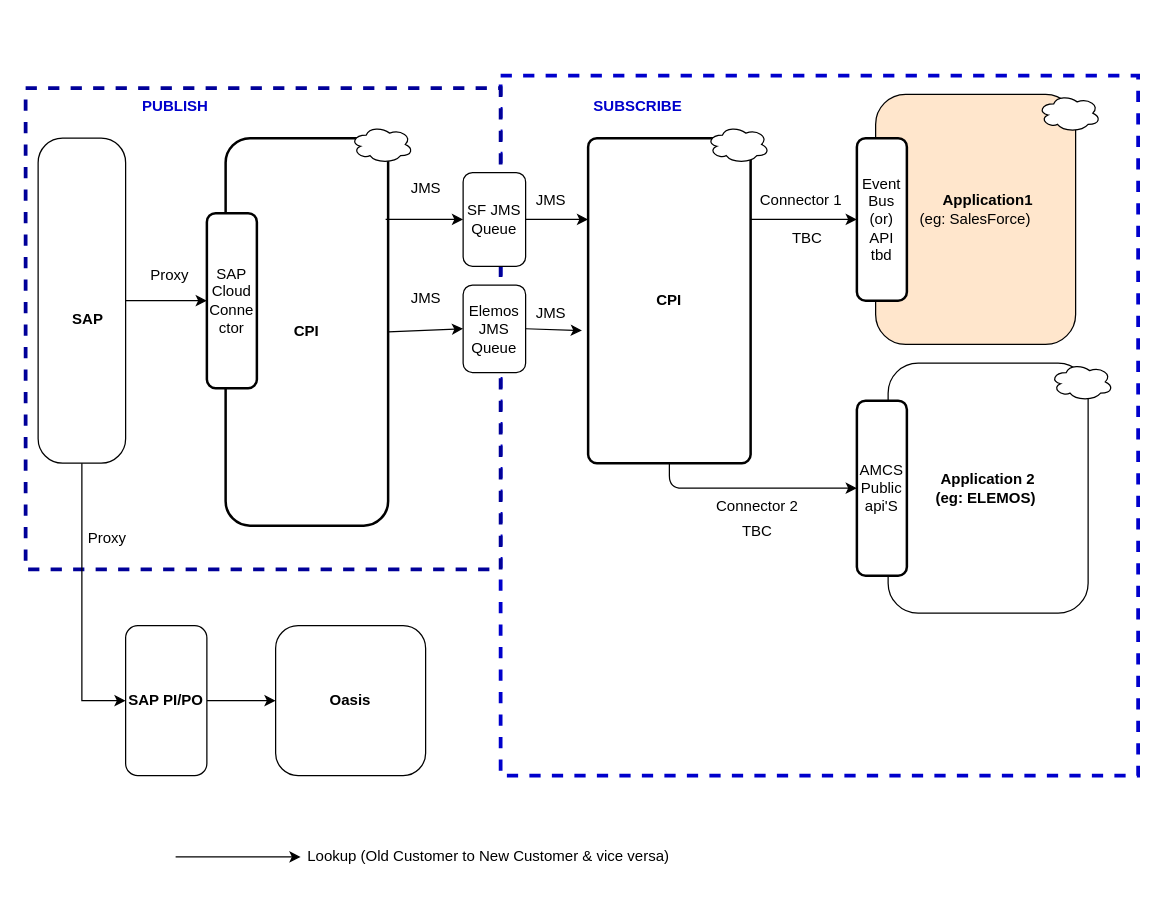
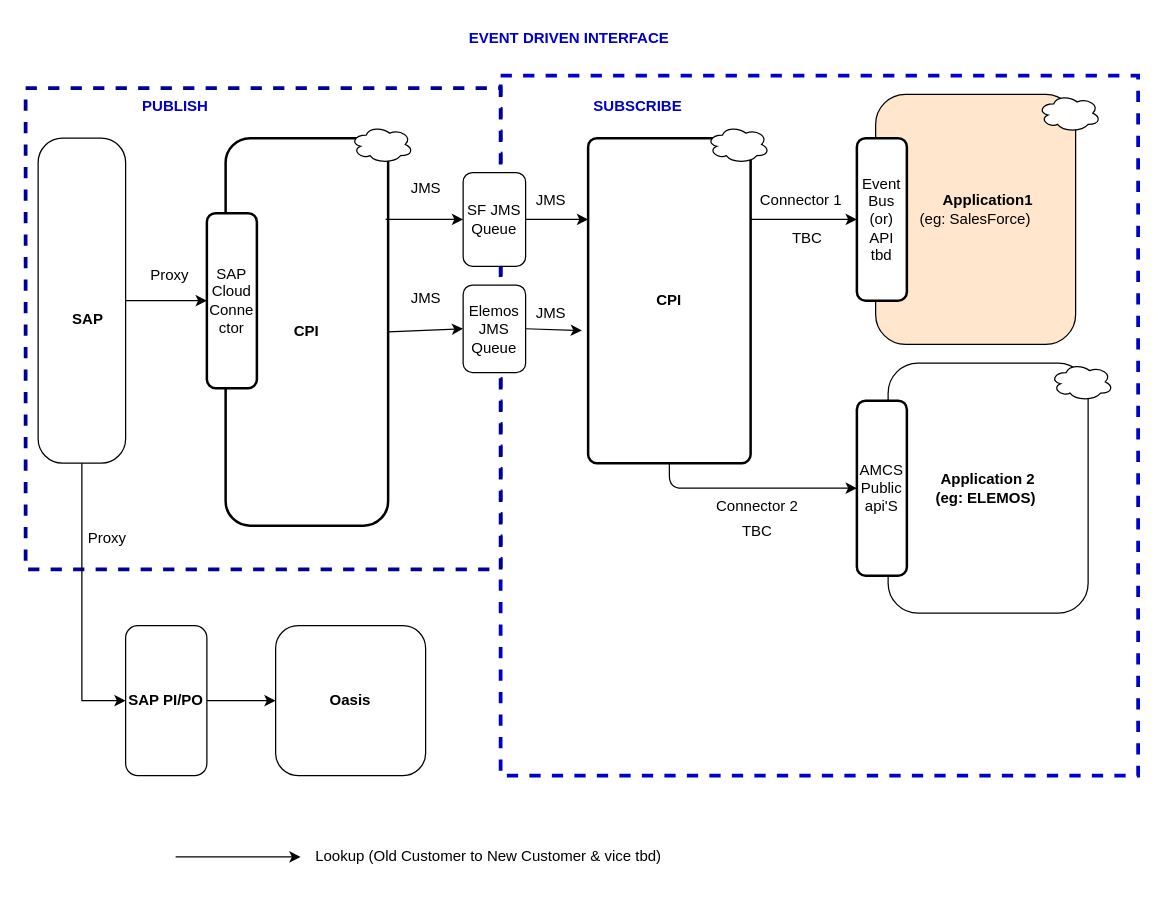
node "EVENT DRIVEN INTERFACE": added
node "Lookup (Old Customer to New Customer & vice versa)": label "Lookup (Old Customer to New Customer & vice versa)" -> "Lookup (Old Customer to New Customer & vice tbd)"
